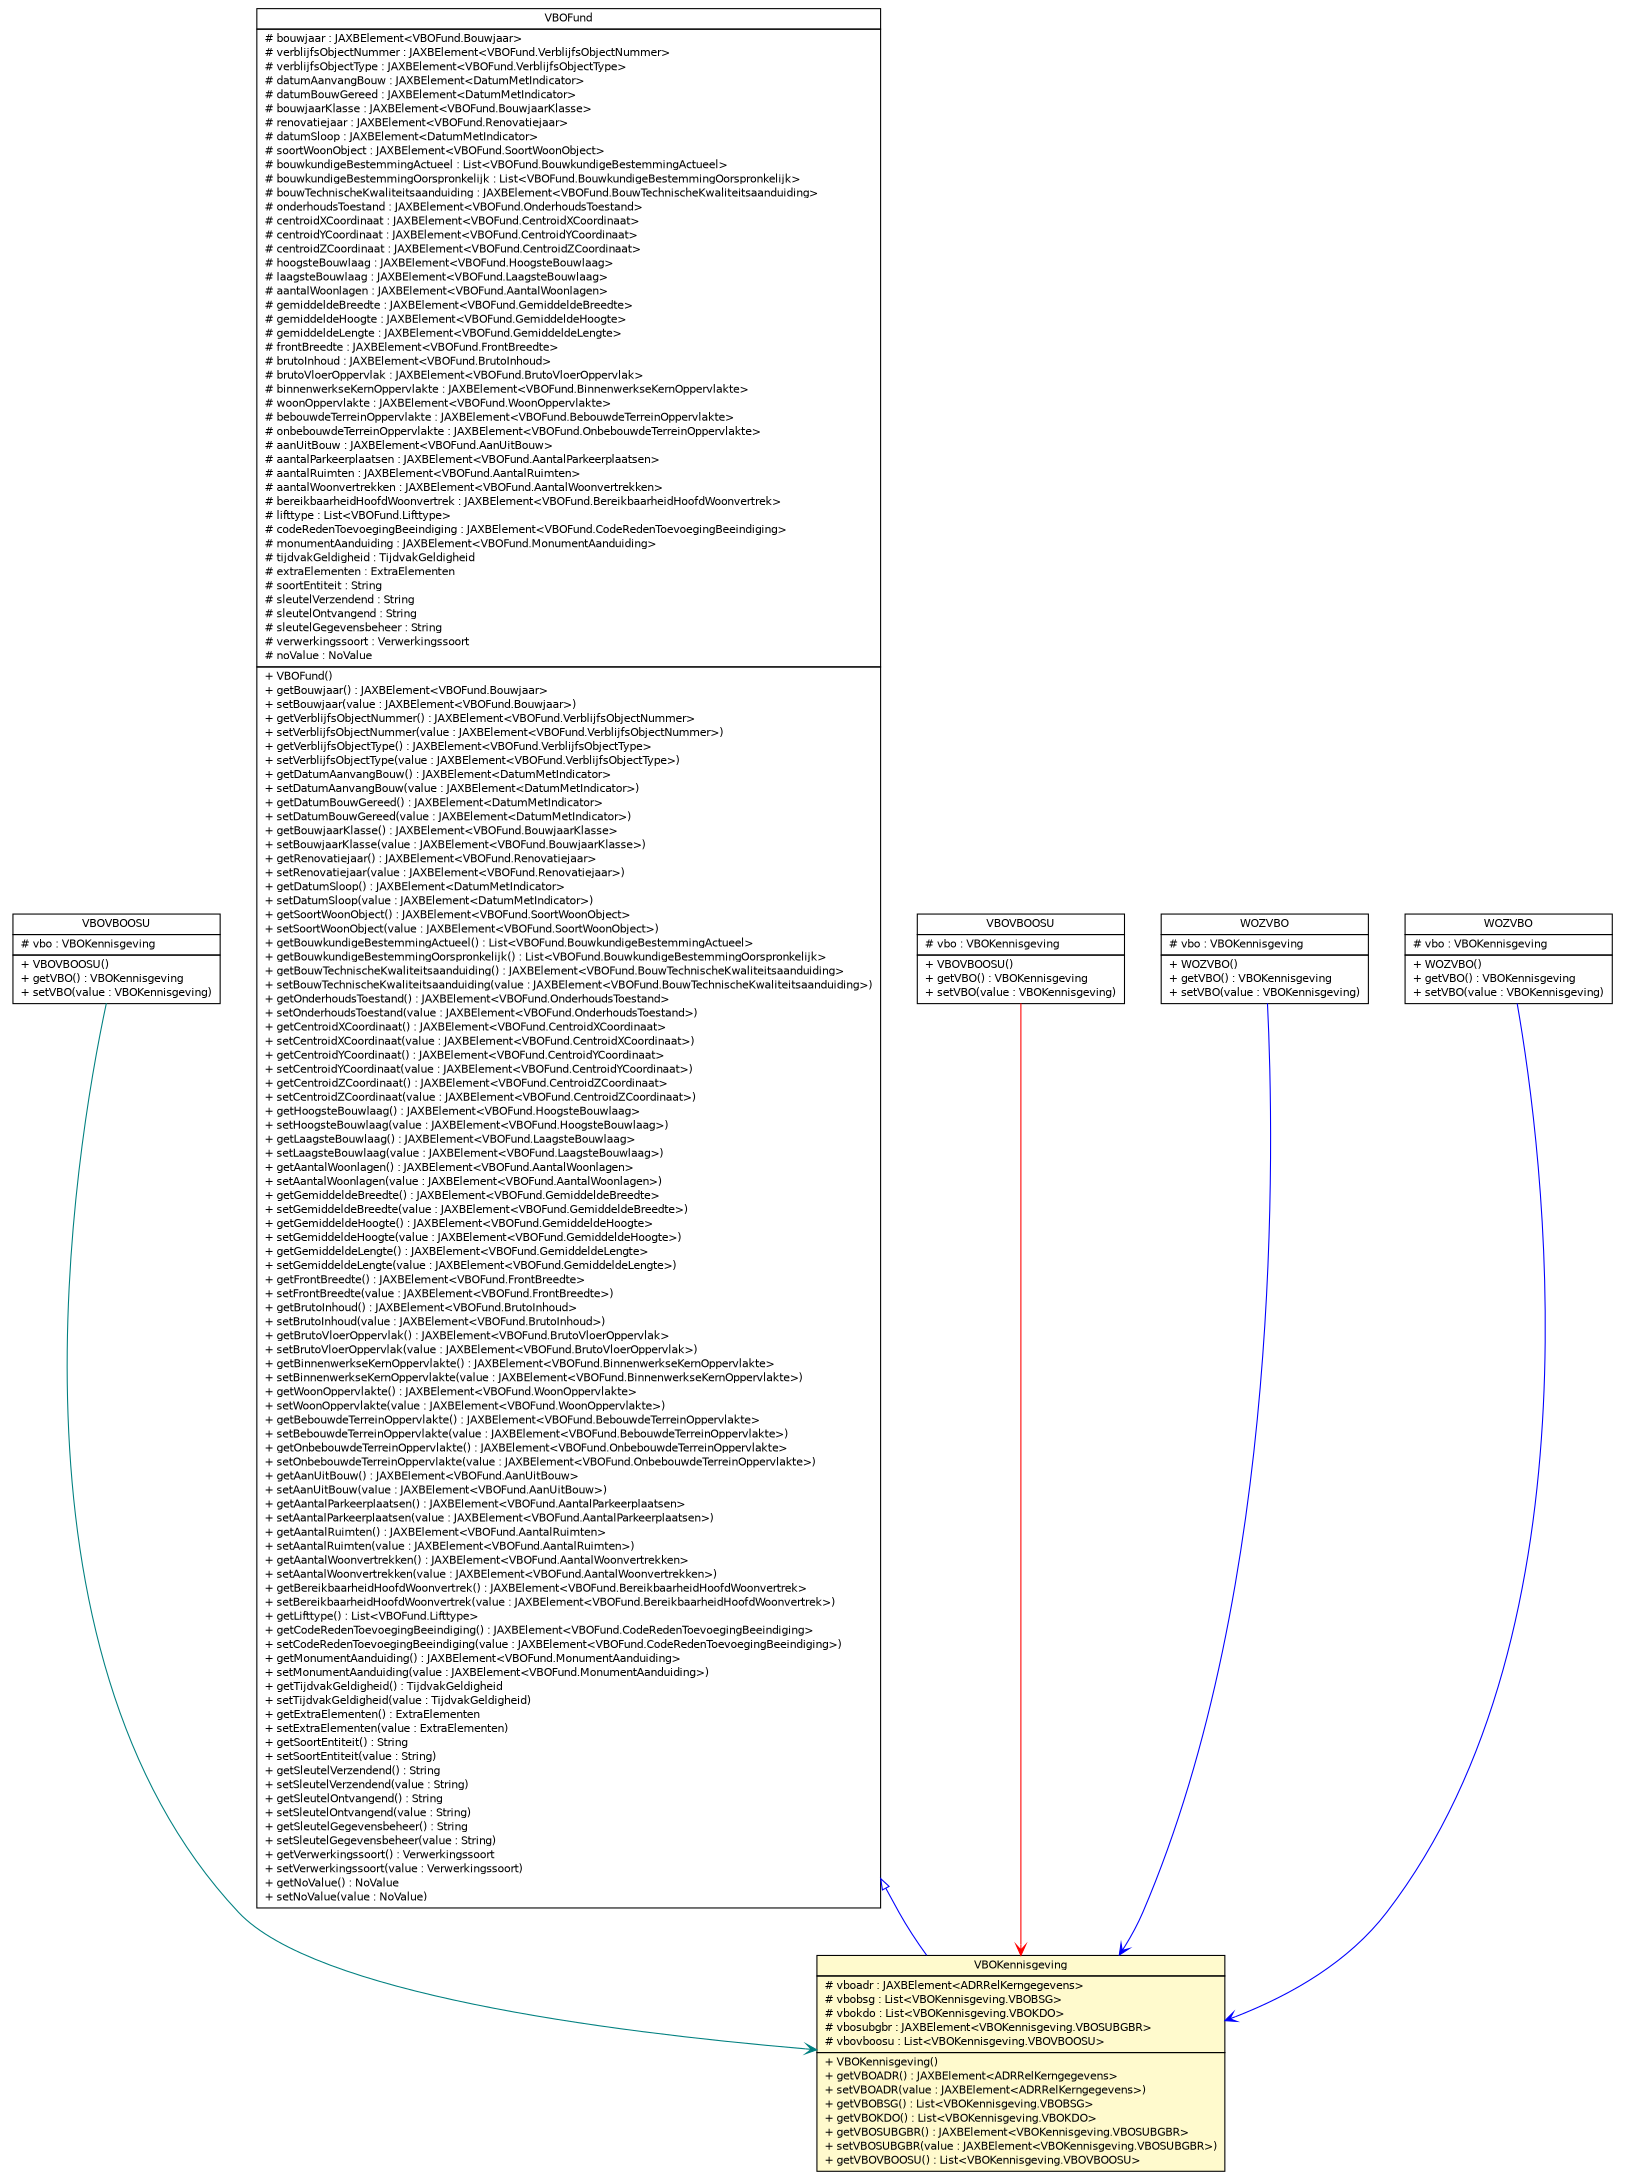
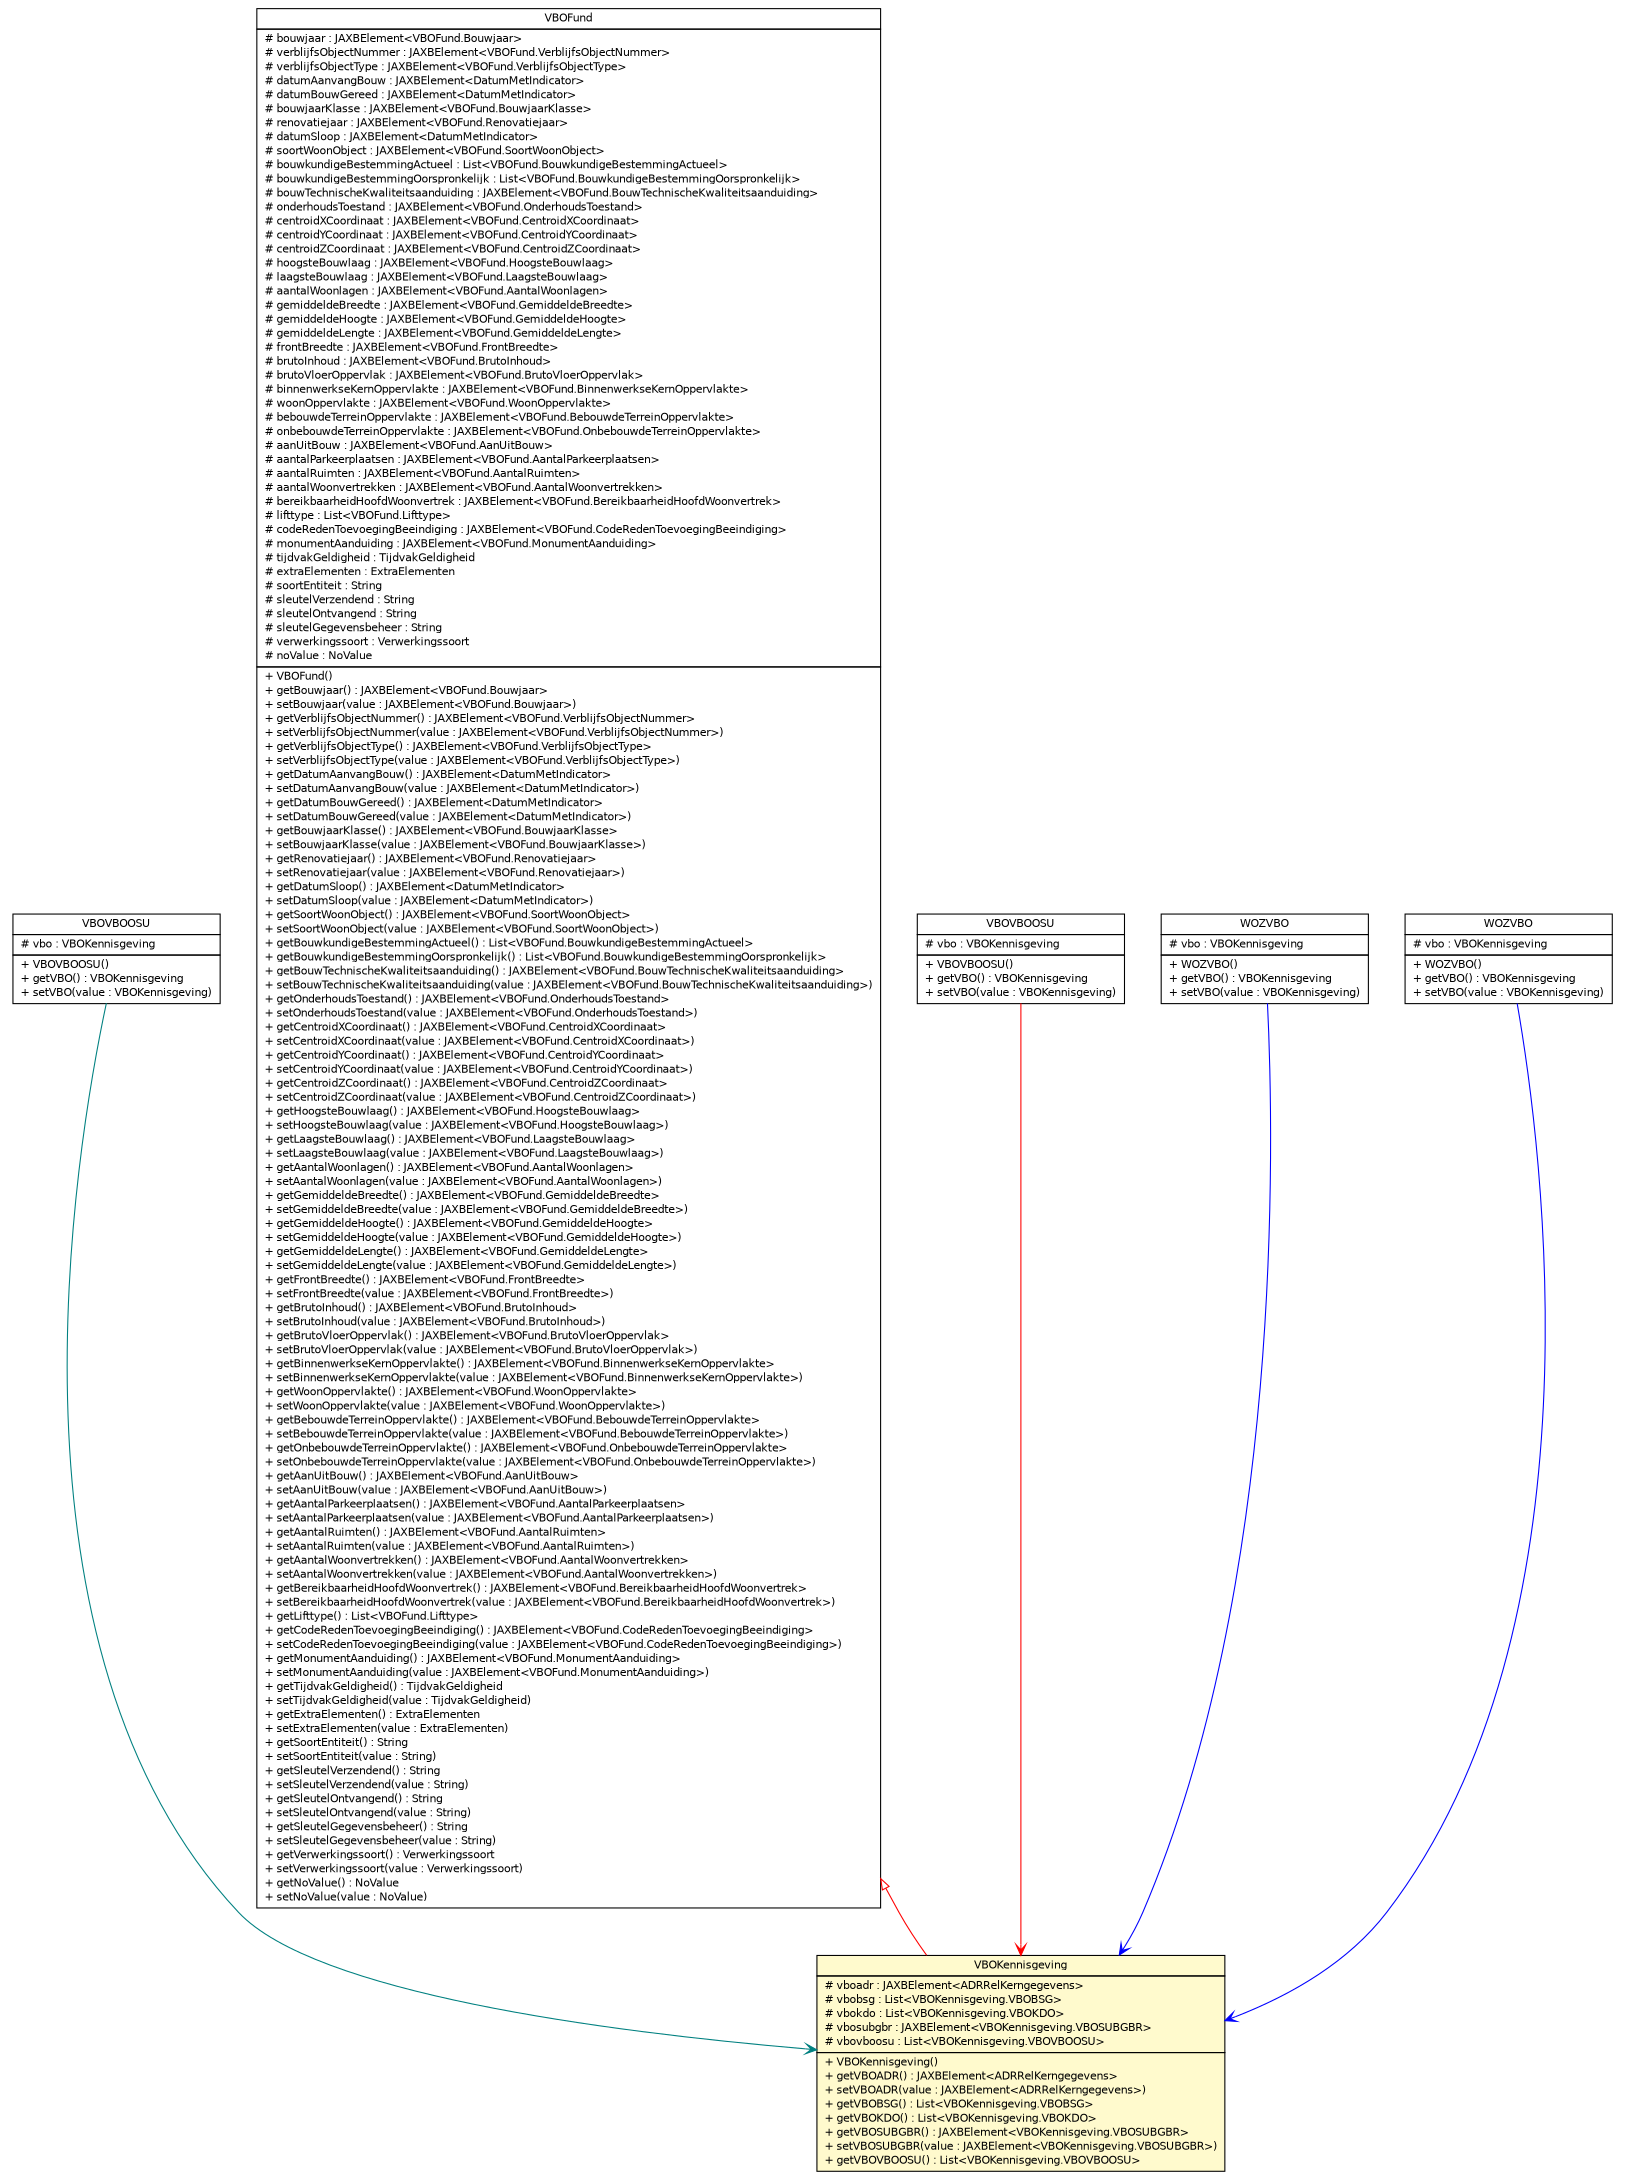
edge "VBOKennisgeving" -> "VBOFund": color blue -> red
